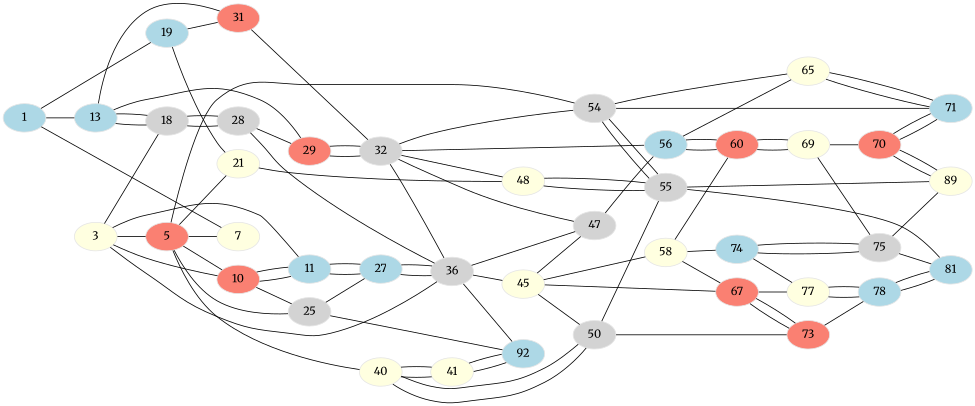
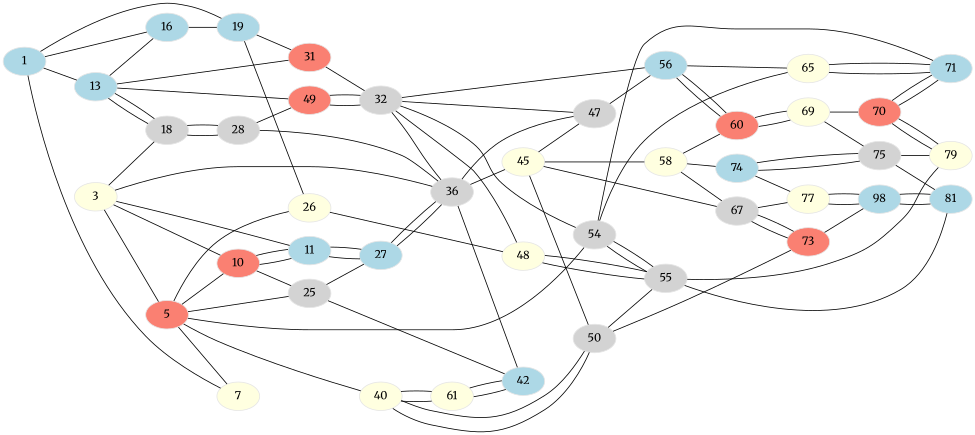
node "16": added
node "29": label "29" -> "49"
node "21": label "21" -> "26"
node "89": label "89" -> "79"
node "67": fillcolor salmon -> lightgrey
node "78": label "78" -> "98"
node "92": label "92" -> "42"
node "41": label "41" -> "61"
